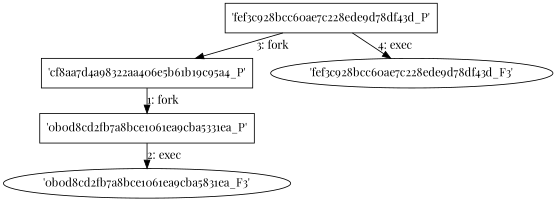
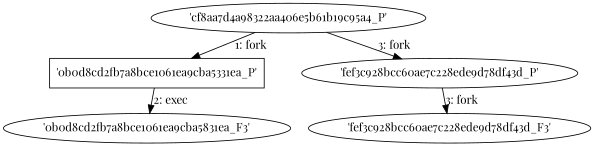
node "'fef3c928bcc60ae7c228ede9d78df43d_P'": shape box -> ellipse
edge "'fef3c928bcc60ae7c228ede9d78df43d_P'" -> "'cf8aa7d4a98322aa406e5b61b19c95a4_P'": reversed
edge "'fef3c928bcc60ae7c228ede9d78df43d_P'" -> "'fef3c928bcc60ae7c228ede9d78df43d_F3'": label "4: exec" -> "3: fork"
node "'cf8aa7d4a98322aa406e5b61b19c95a4_P'": shape box -> ellipse
